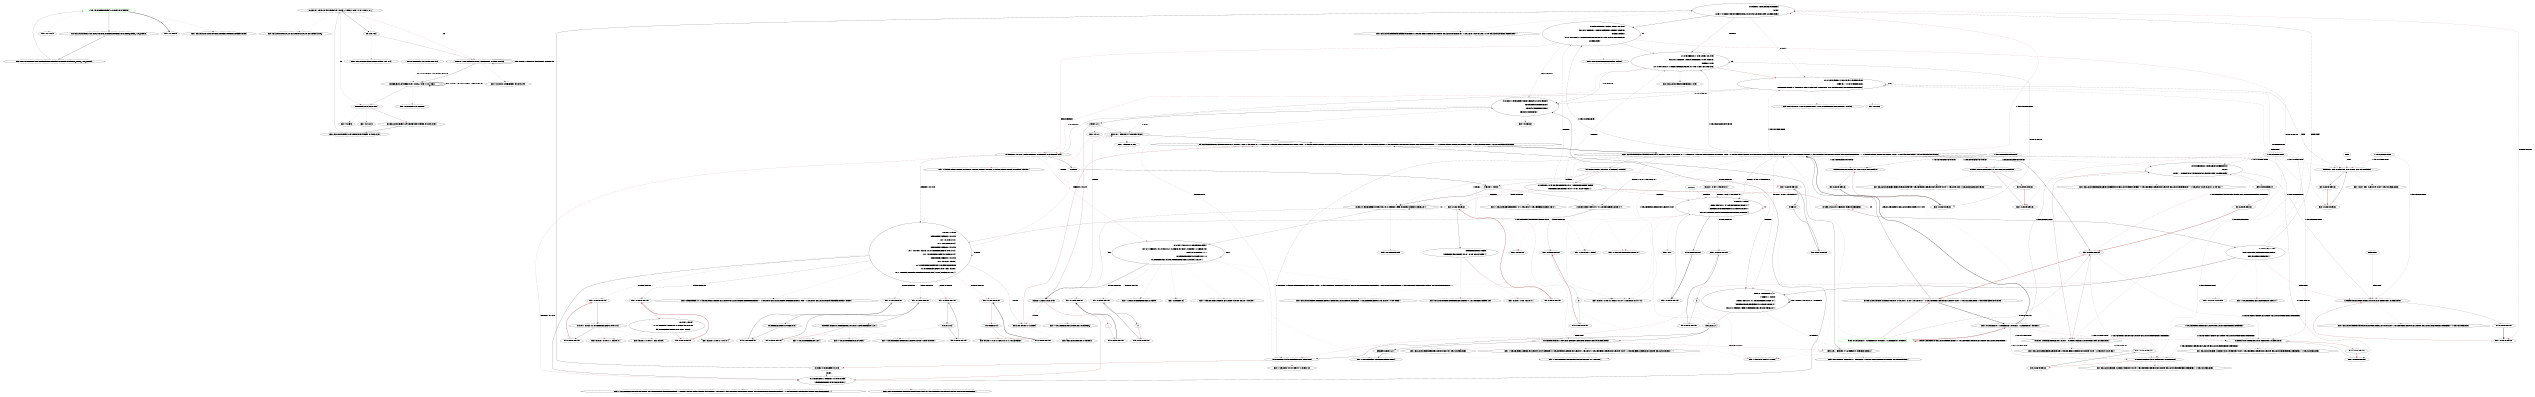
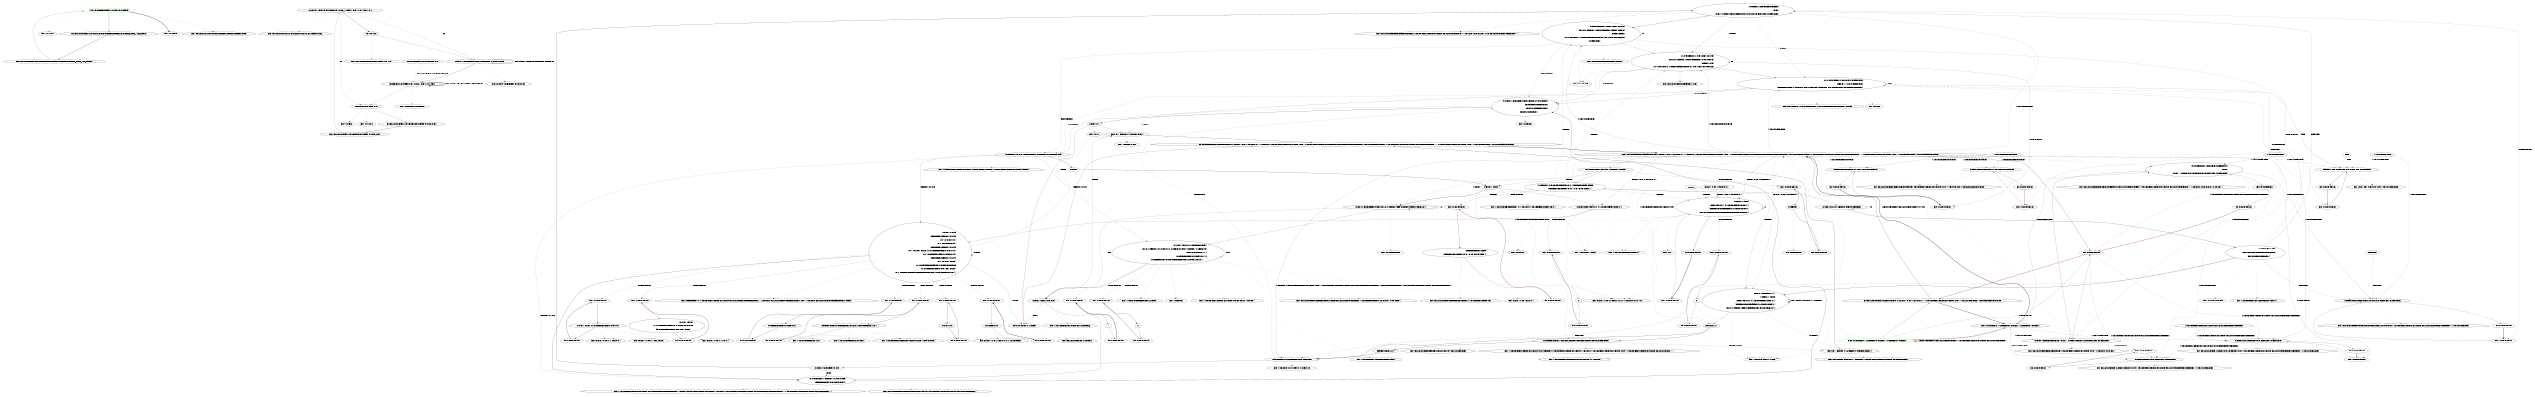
node "Entry Unk.PublicWrapperOfGetNextInputValues": label "Entry Unk.PublicWrapperOfGetNextInputValues" -> "Value Unk.PublicWrapperOfGetNextInputValues"
node "Entry Unk.MapValues": added
node "ae.Current.Should().Equal(''join'')": label "ae.Current.Should().Equal(''join'')" -> "ae.Current.Should().Equal(''two'')"
edge "var typeInfo = factory.Return(f => f().GetType(), typeof(T))" -> "typeInfo.IsMutable()": label "partitions" -> "typeInfo"
node "return tokenizerResult;": label "return tokenizerResult;" -> "return explodedTokens;"
node "f().Return()": label "f().Return()" -> "f().GetType()"
edge "allErrors.Any()" -> "instance = (T)ctor.Invoke(values)": now "allErrors.Any()" -> "return new Parsed<T>(instance);"
node "Entry object.GetType()": added
node "Entry string.ToLower()": label "Entry string.ToLower()" -> "Entry var.ToLower()"
edge "instance = (T)ctor.Invoke(values)" -> "return new Parsed<T>(instance);": label "instance" -> "tokens"
edge "preprocessorErrors.Any()" -> "Entry System.Reflection.MethodBase.GetParameters()": now "preprocessorErrors.Any()" -> "var tokenizerResult = tokenizer(arguments, optionSpecs)"
